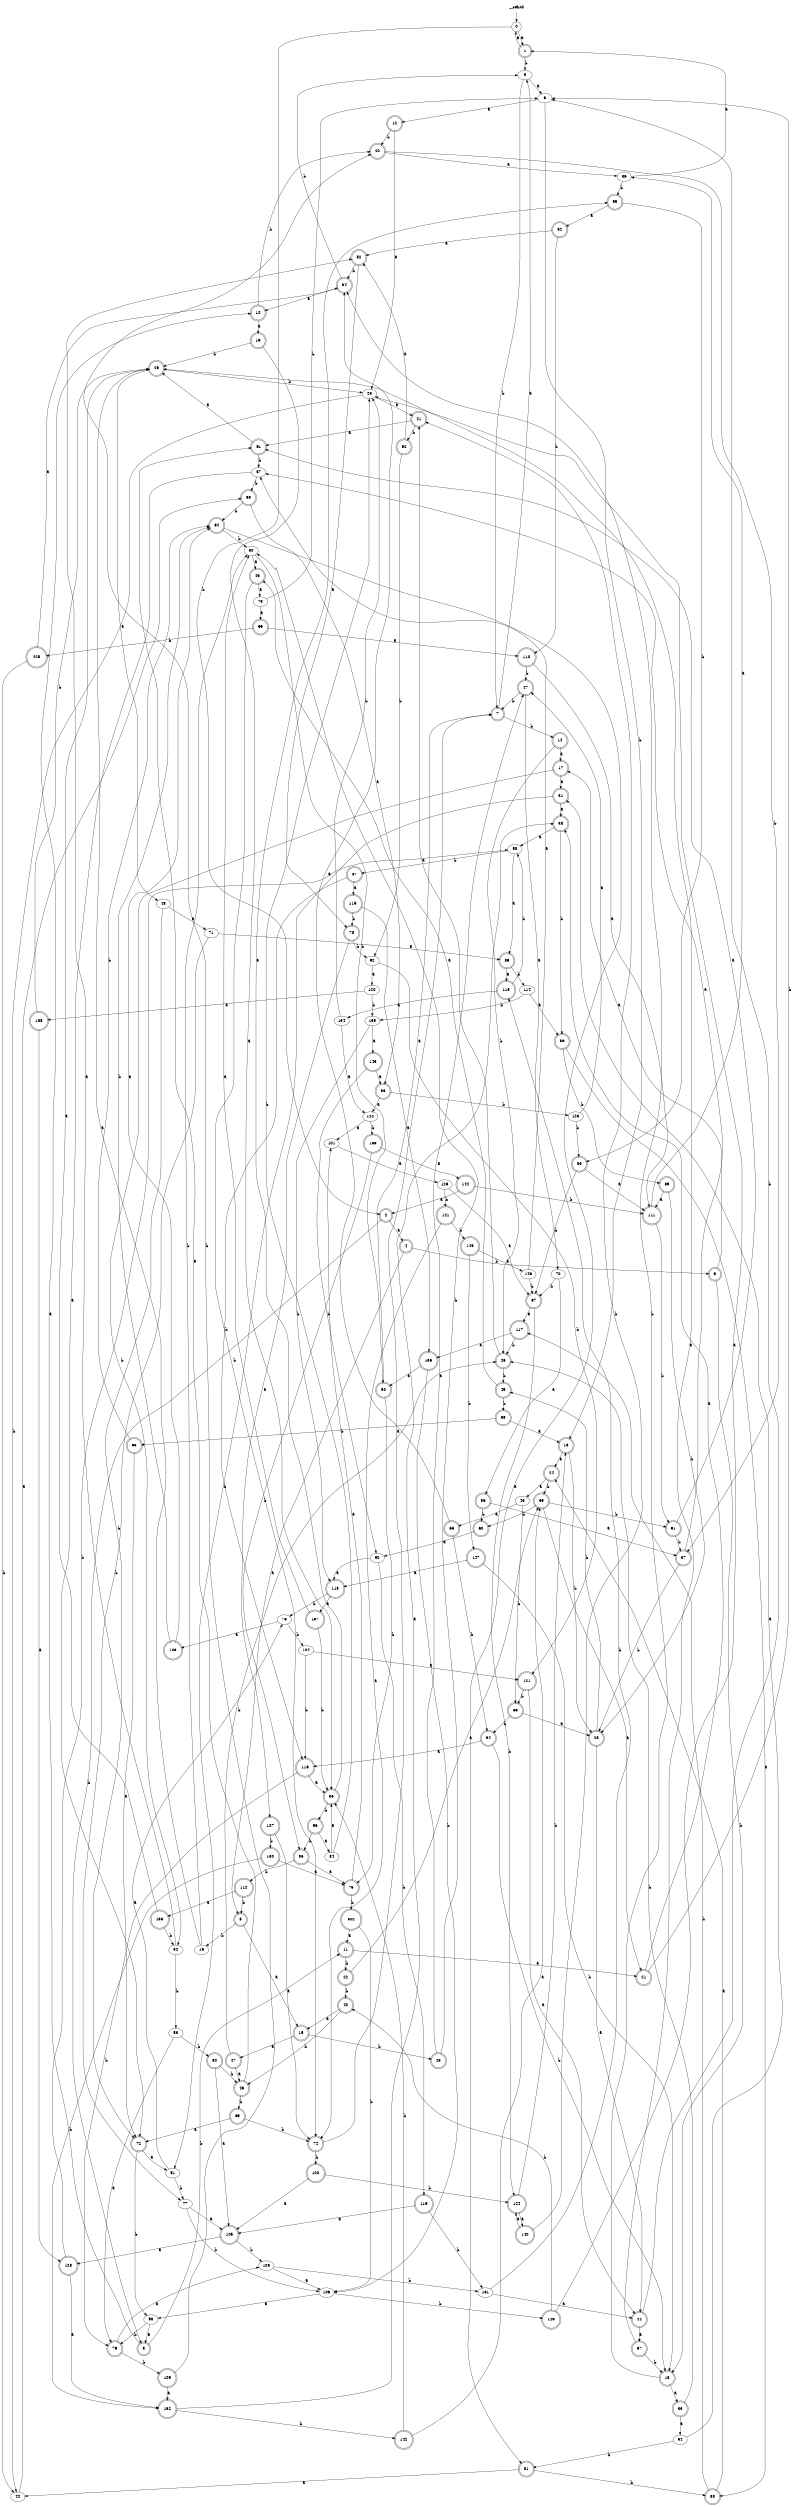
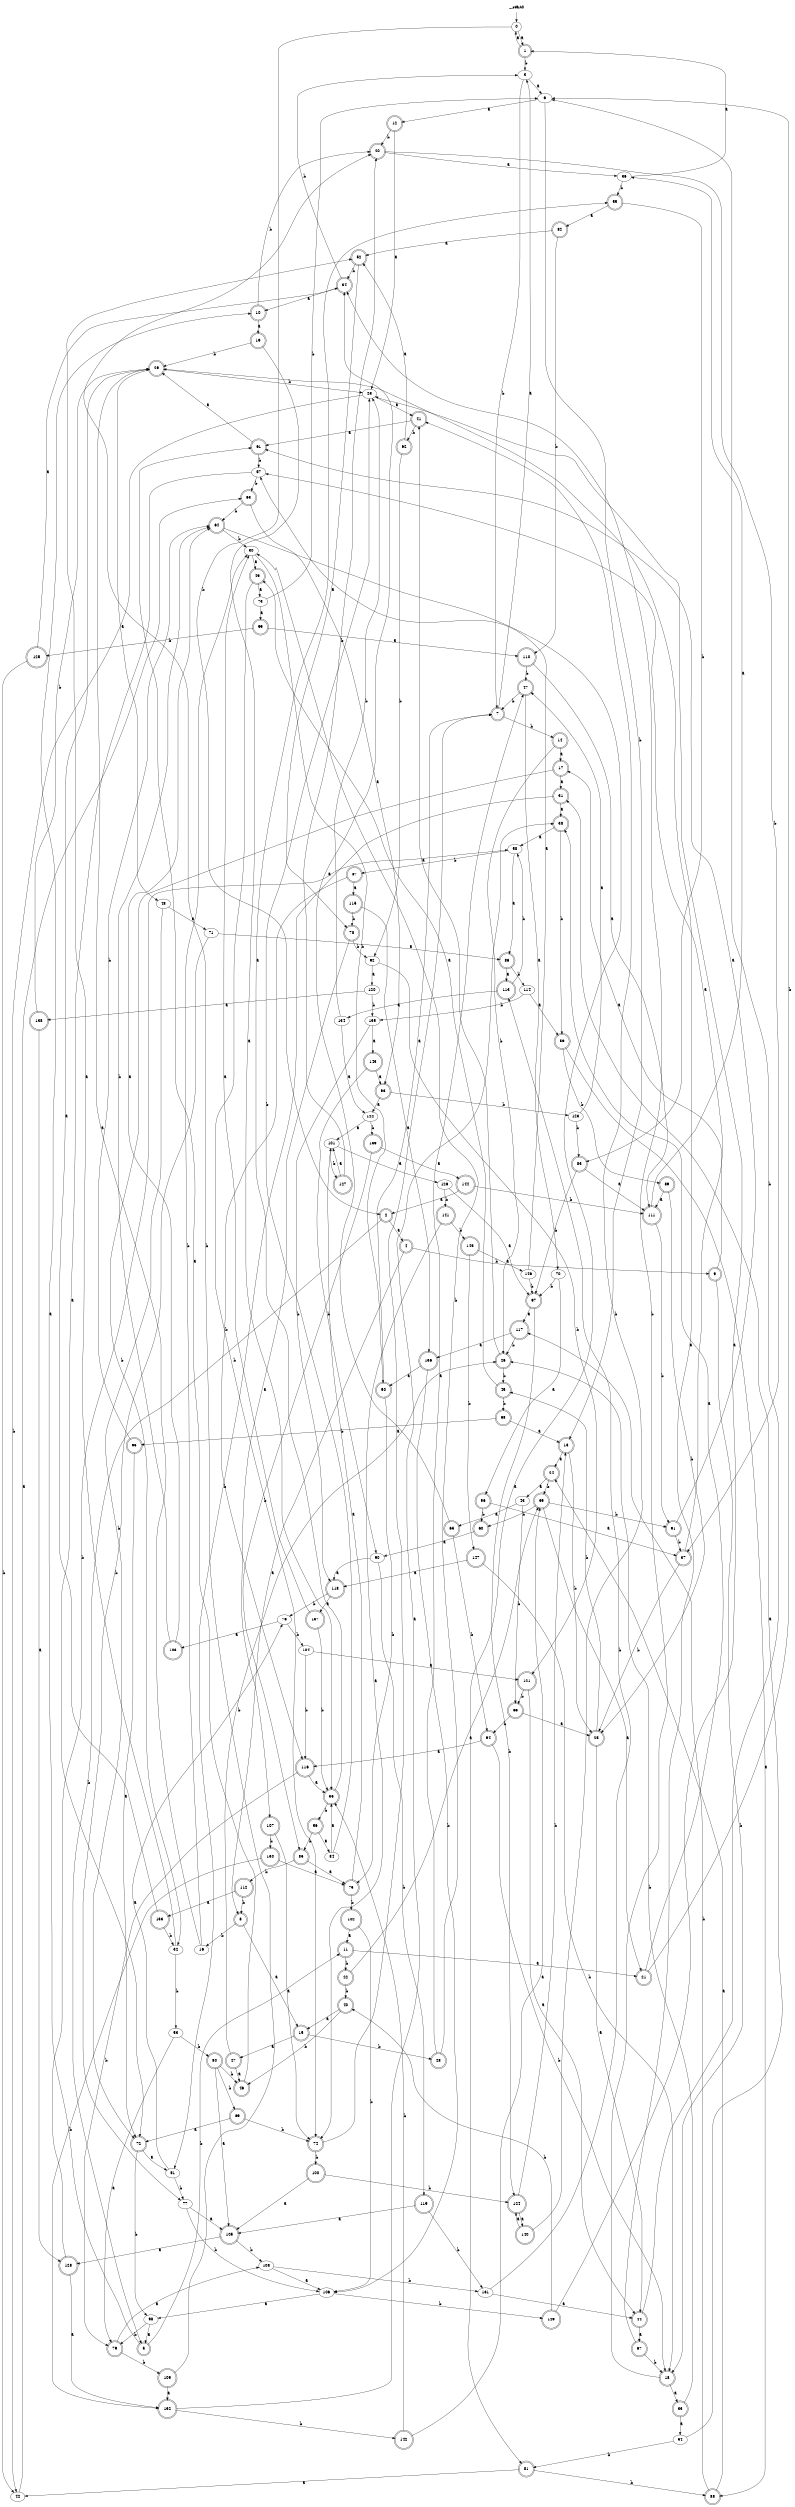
node "225": label "225" -> "125"
node "127": added
node "502": label "502" -> "102"
edge "46" -> "69": now "80" -> "69"
